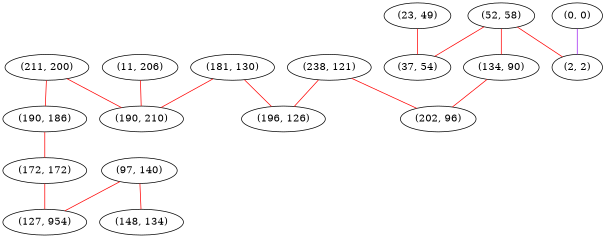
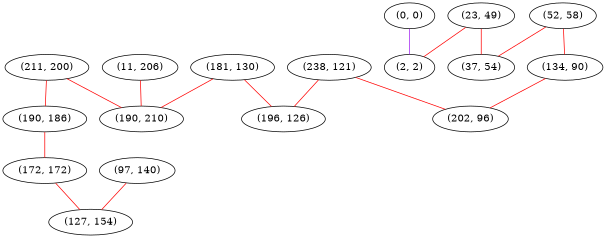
edge "(52, 58)" -- "(2, 2)": now "(23, 49)" -- "(2, 2)"
node "(127, 954)": label "(127, 954)" -> "(127, 154)"
node "(148, 134)": removed
